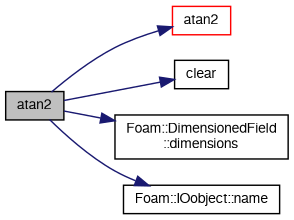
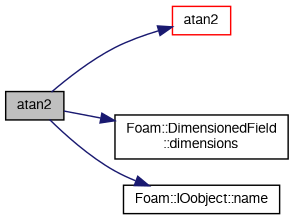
node "clear": removed
